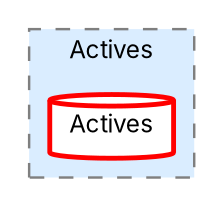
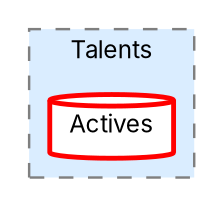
cluster "Actives": label "Actives" -> "Talents"
